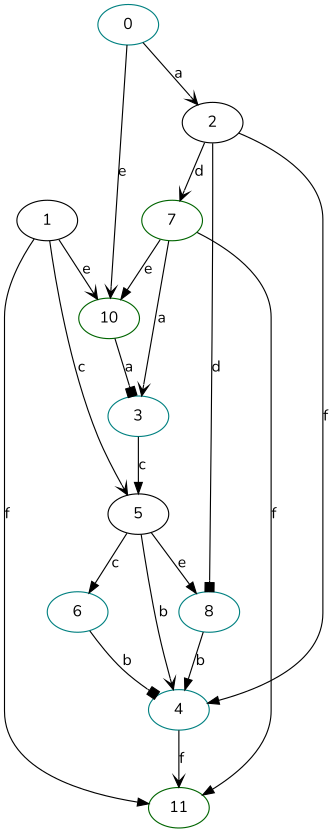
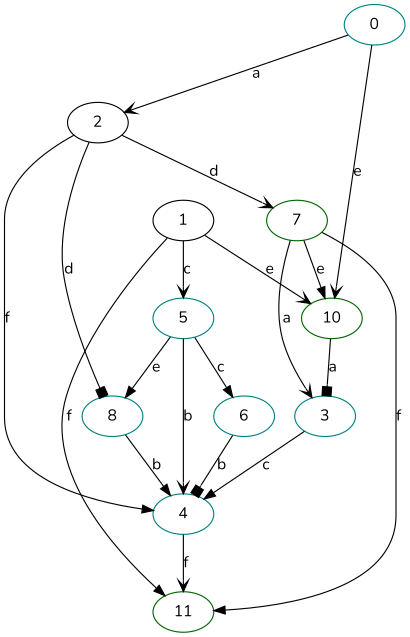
edge "3" -> "5": now "3" -> "4"
node "5": color black -> teal
